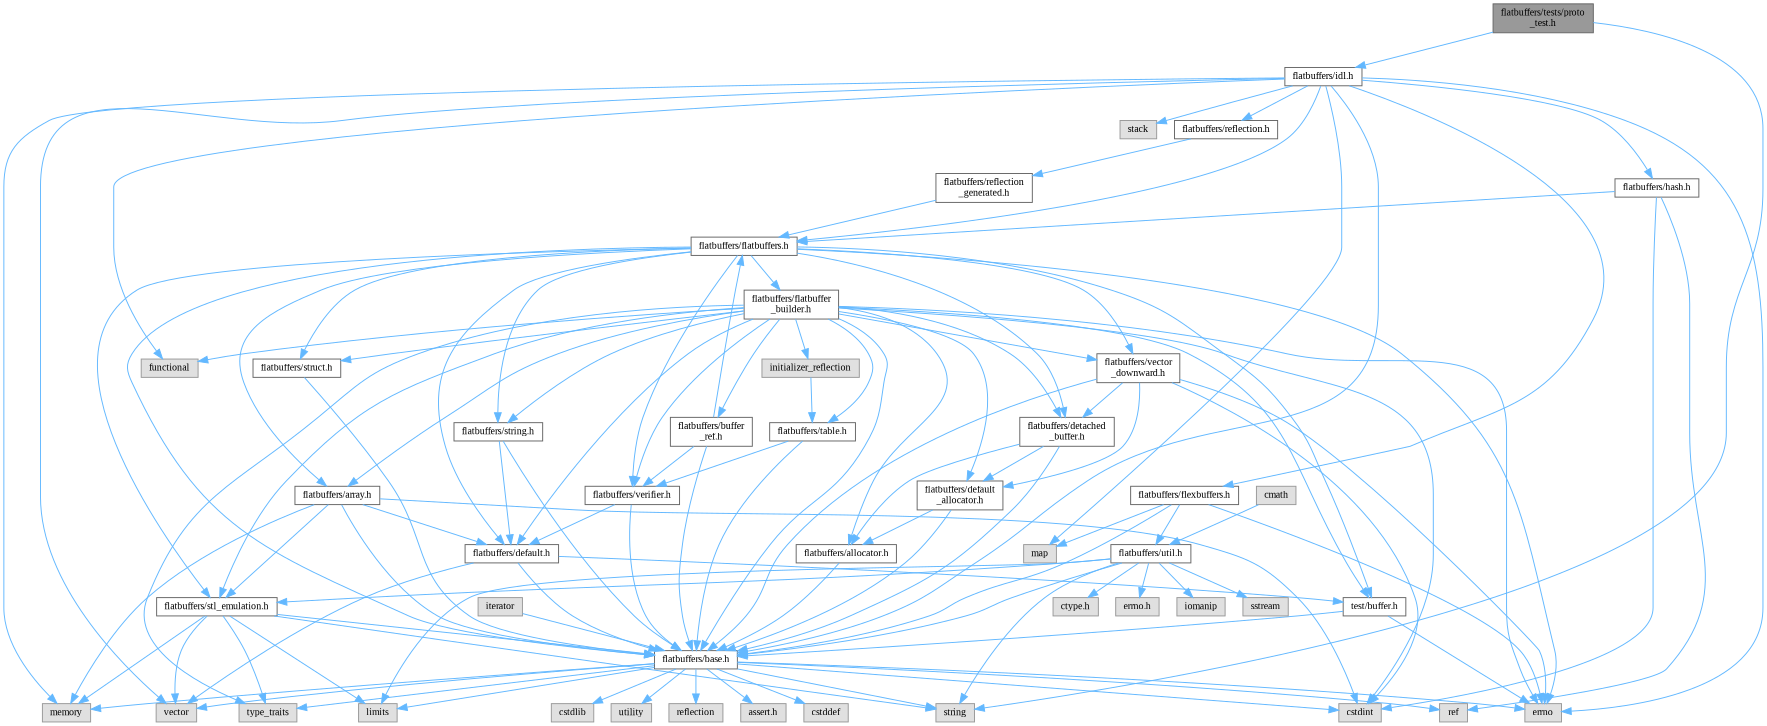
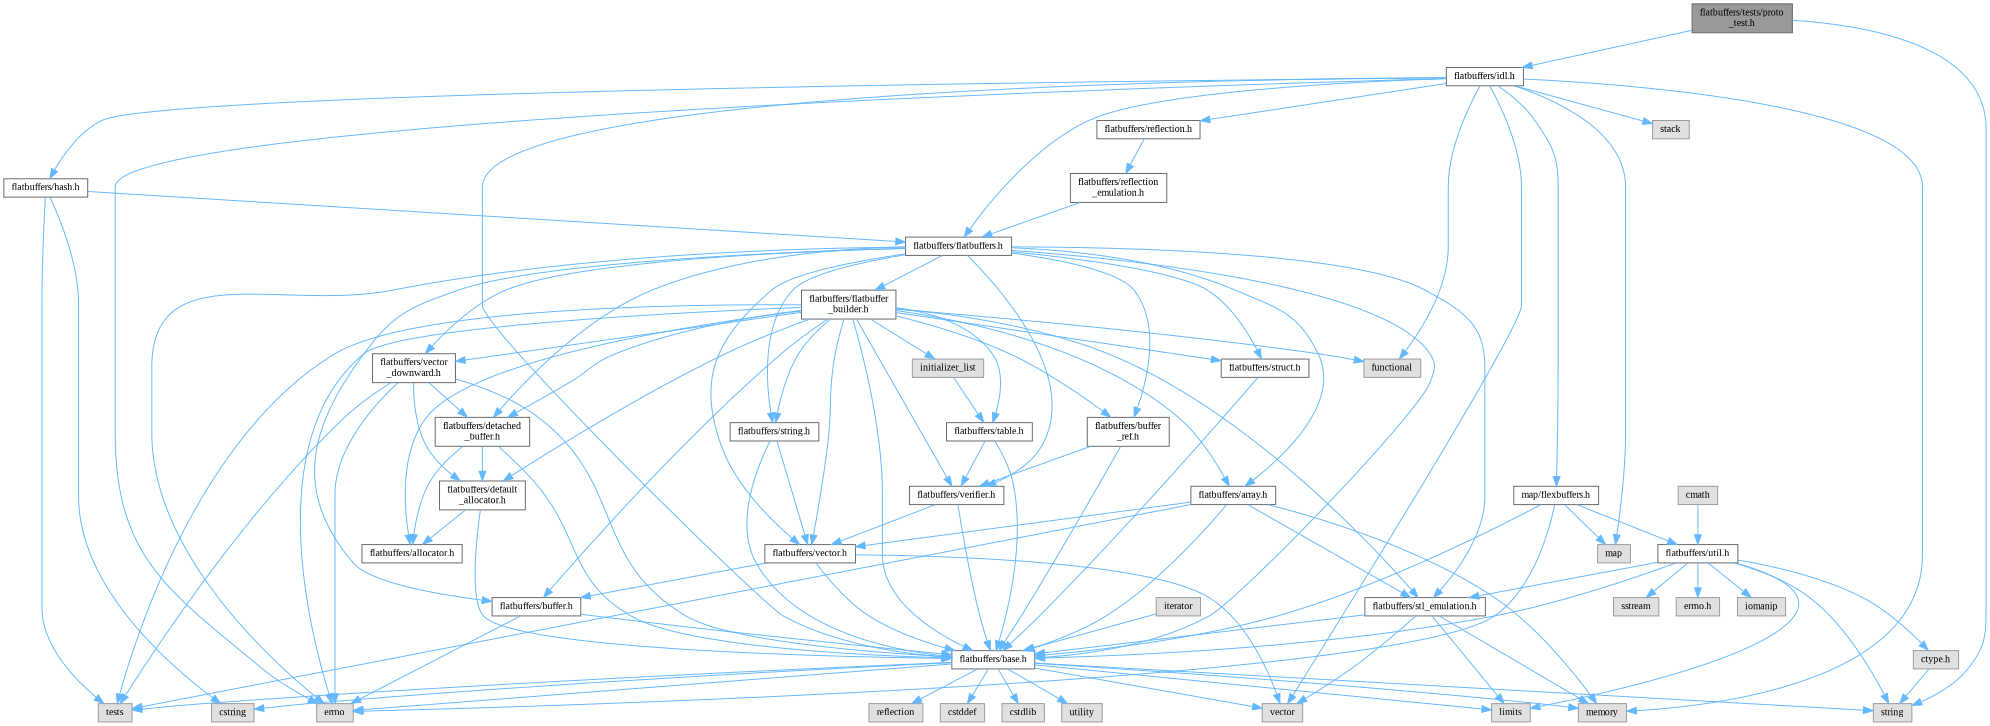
node "flatbuffers/reflection _generated.h": label "flatbuffers/reflection _generated.h" -> "flatbuffers/reflection _emulation.h"
edge "flatbuffers/buffer _ref.h" -> "flatbuffers/flatbuffers.h": reversed
node "initializer_reflection": label "initializer_reflection" -> "initializer_list"
node "flatbuffers/flexbuffers.h": label "flatbuffers/flexbuffers.h" -> "map/flexbuffers.h"
node "flatbuffers/default.h": label "flatbuffers/default.h" -> "flatbuffers/vector.h"
node "test/buffer.h": label "test/buffer.h" -> "flatbuffers/buffer.h"
edge "flatbuffers/allocator.h" -> "flatbuffers/base.h": removed
edge "flatbuffers/stl_emulation.h" -> "string": now "ctype.h" -> "string"
node "type_traits": removed
node "assert.h": removed
node "cstdint": label "cstdint" -> "tests"
node "ref": label "ref" -> "cstring"
